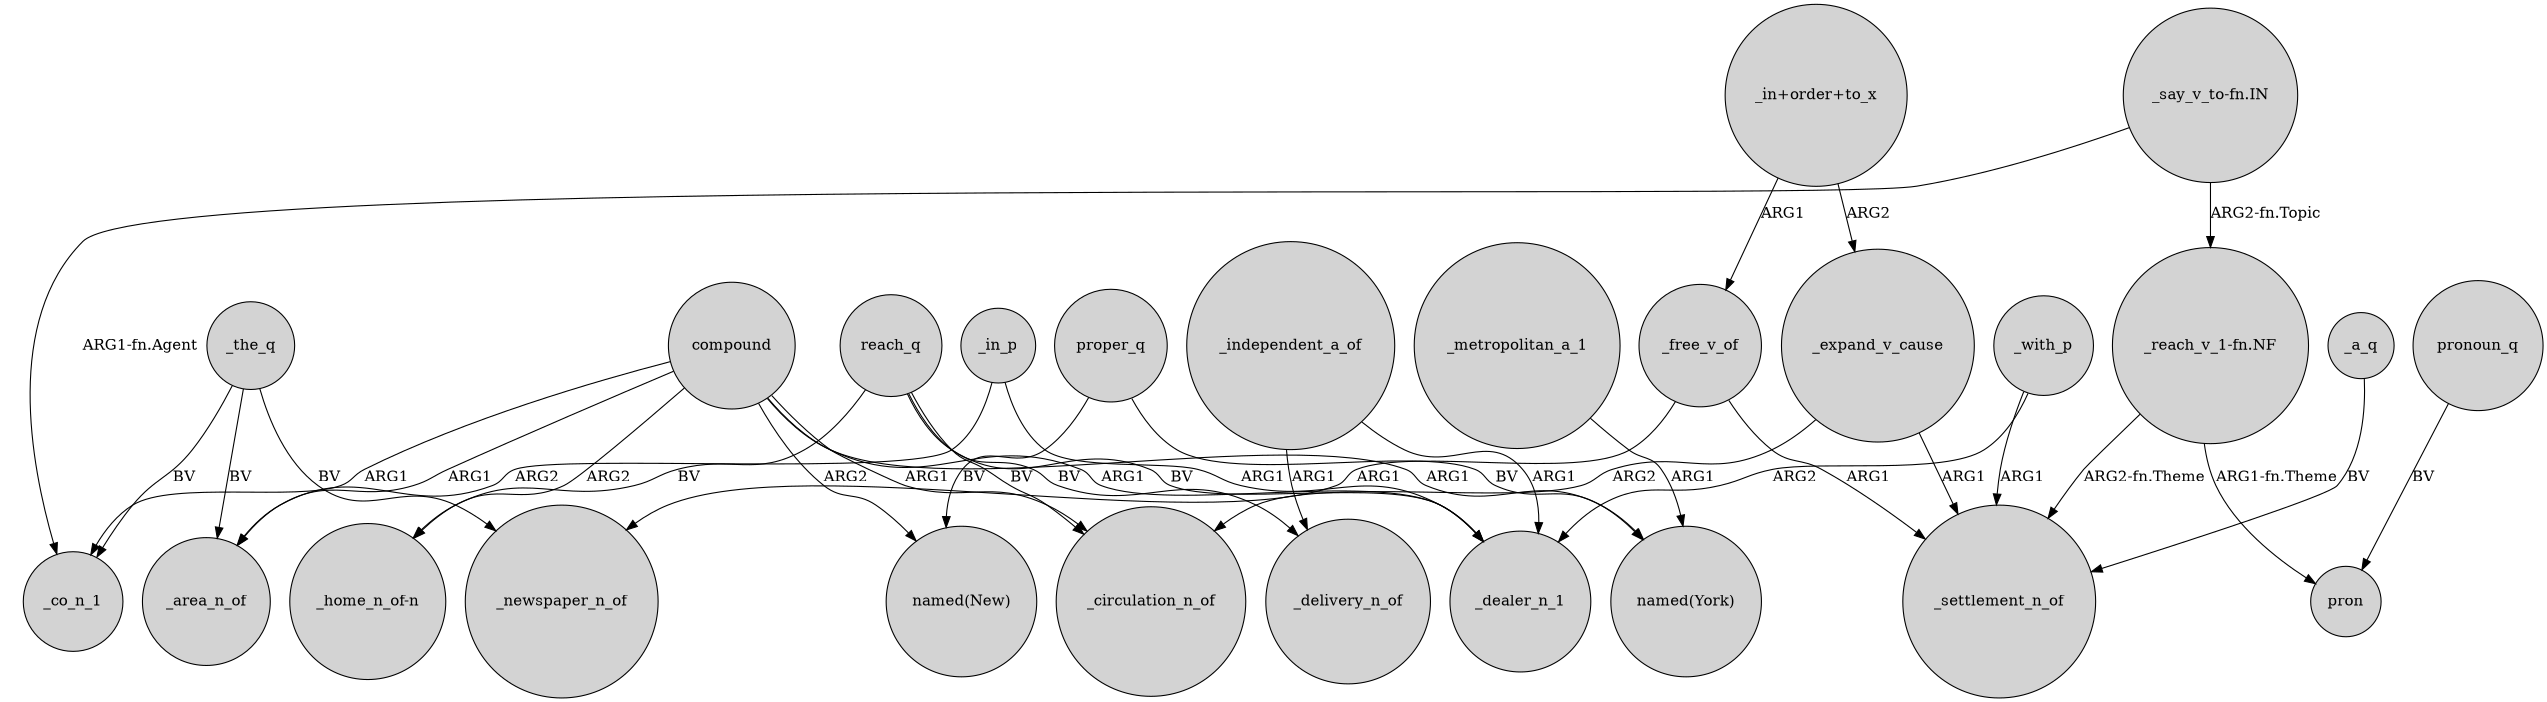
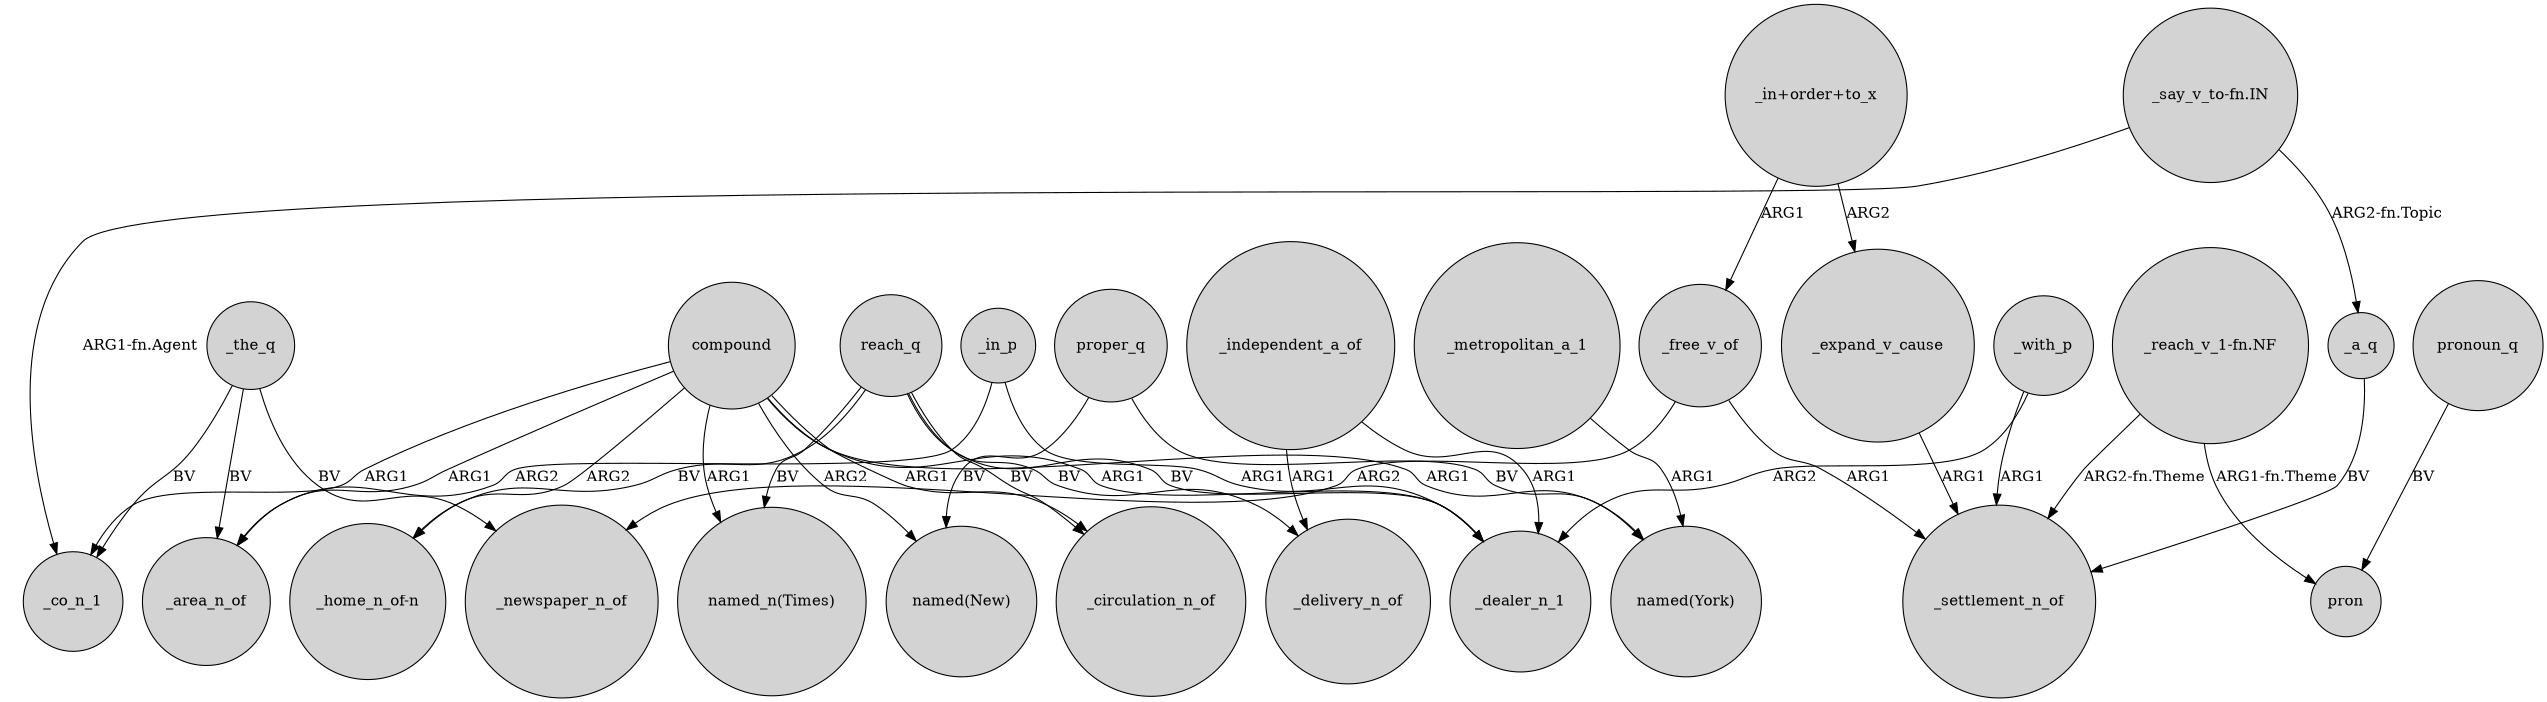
edge "_say_v_to-fn.IN" -> "_reach_v_1-fn.NF": now "_say_v_to-fn.IN" -> "_a_q"
edge "_free_v_of" -> "_newspaper_n_of": label "ARG1" -> "ARG2"
edge "_expand_v_cause" -> "_circulation_n_of": removed, label "ARG2"
node "named_n(Times)": added
